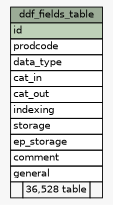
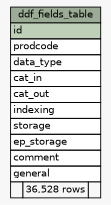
node "ddf_fields_table": text "36,528 table" -> "36,528 rows"
